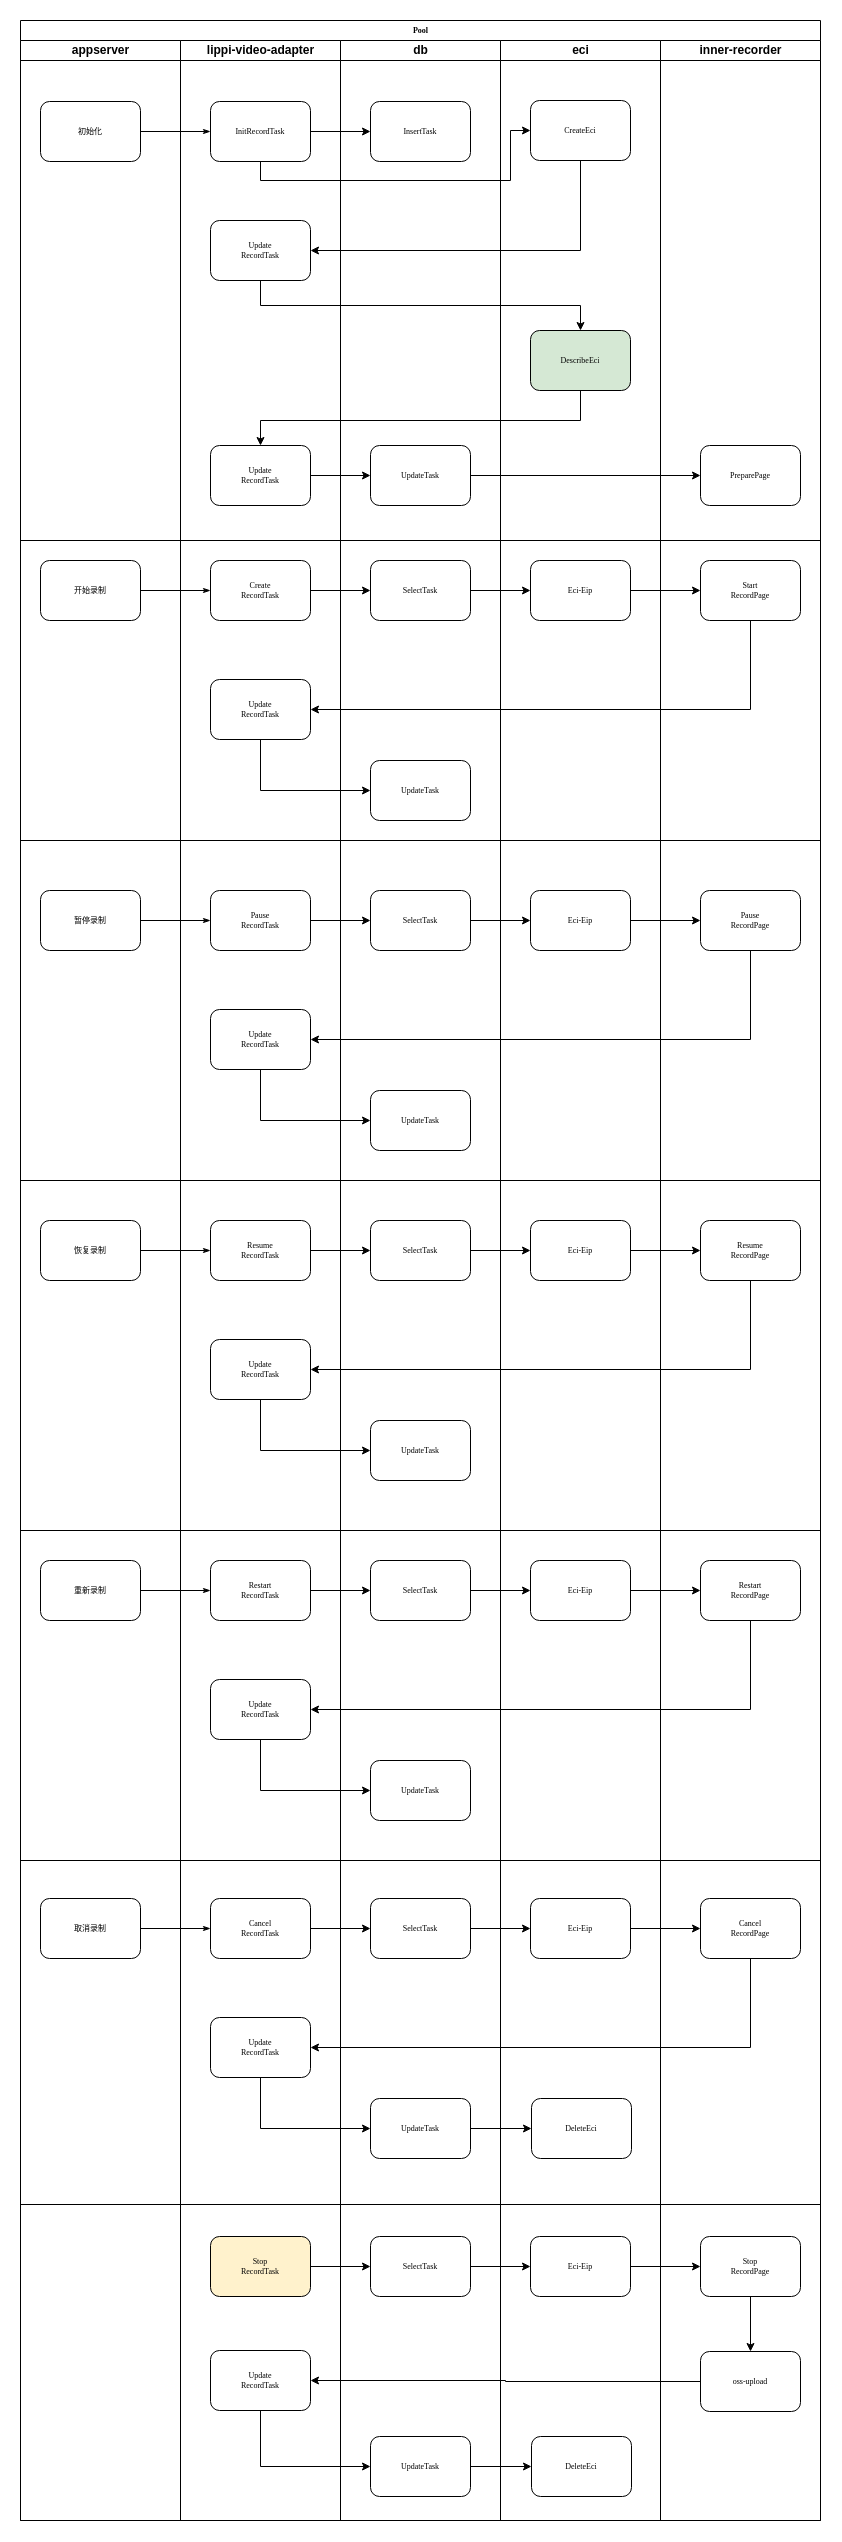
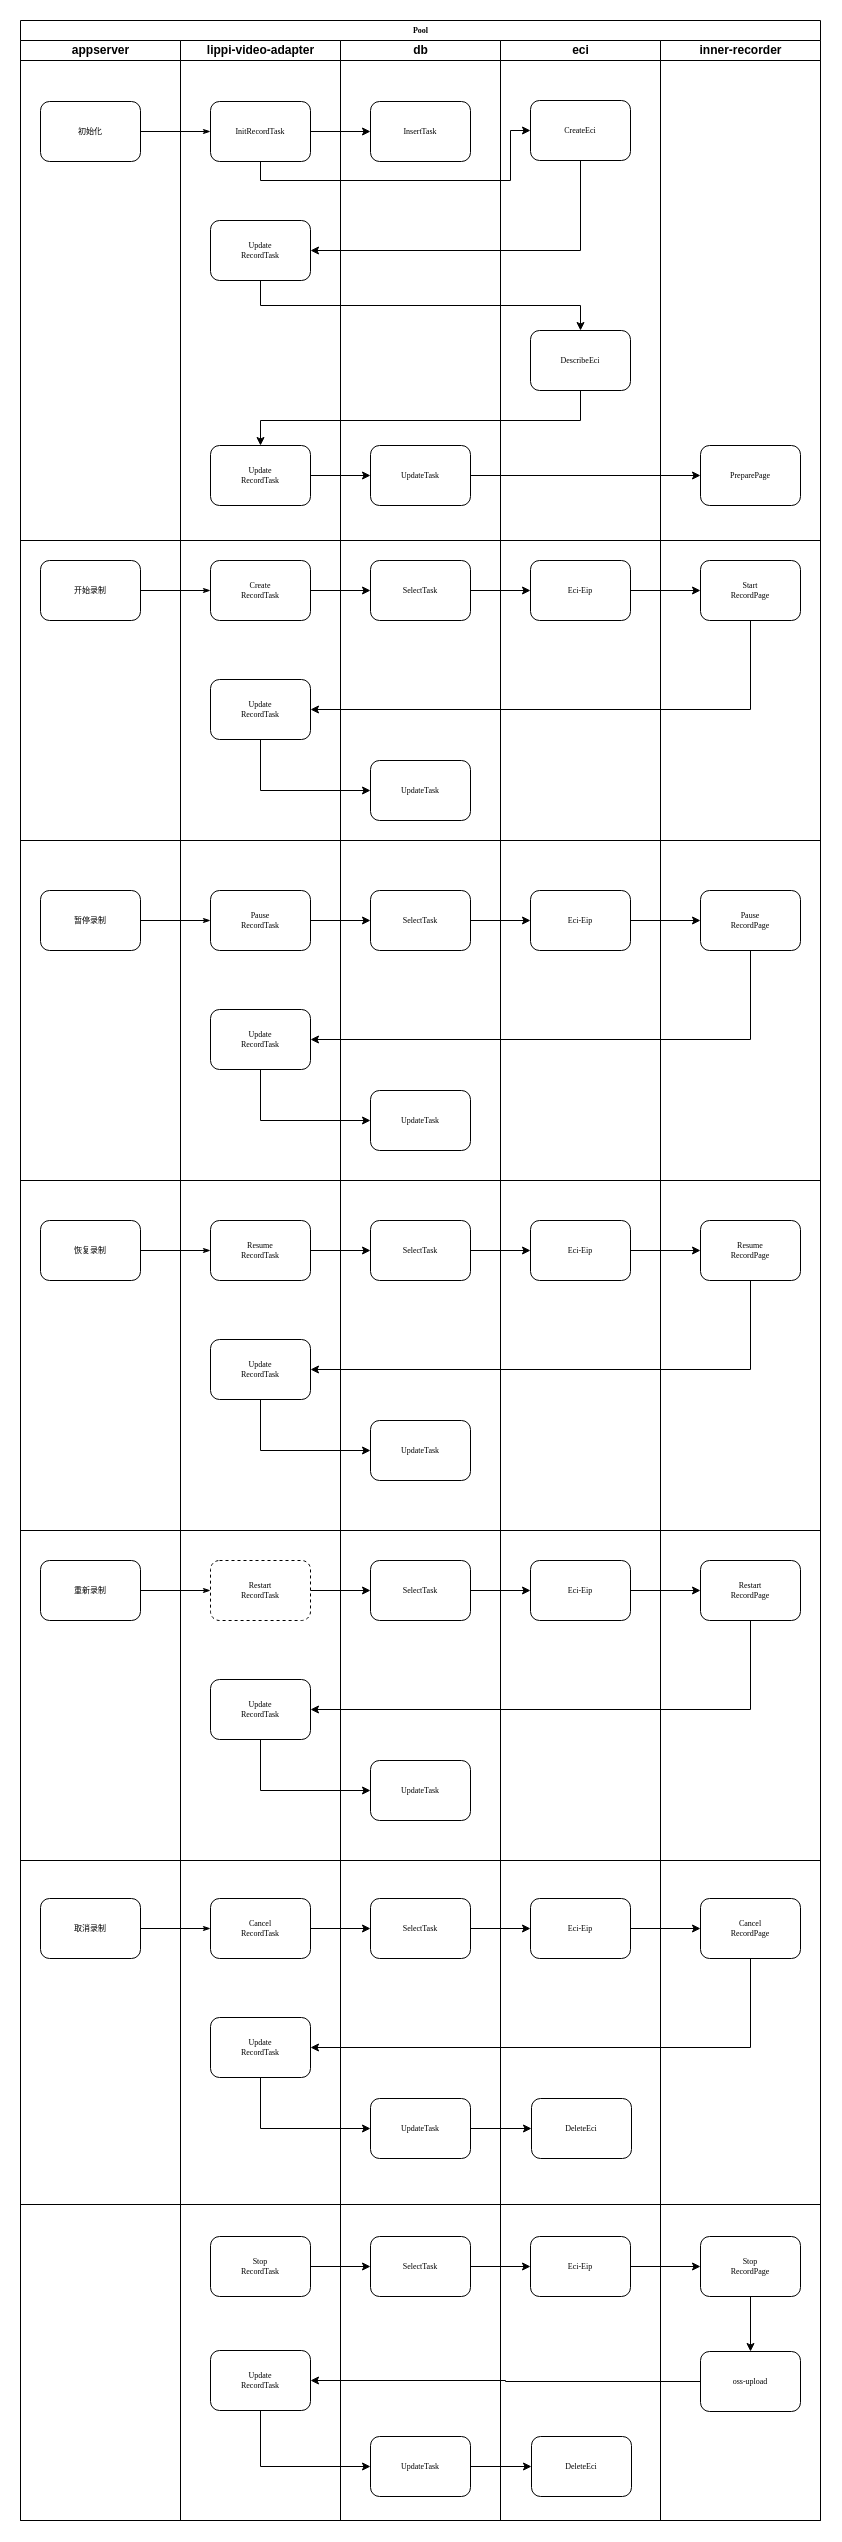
node "DescribeEci": fillcolor #d5e8d4 -> #ffffff
node "Restart RecordTask": style solid -> dashed
node "Stop RecordTask": fillcolor #fff2cc -> #ffffff
